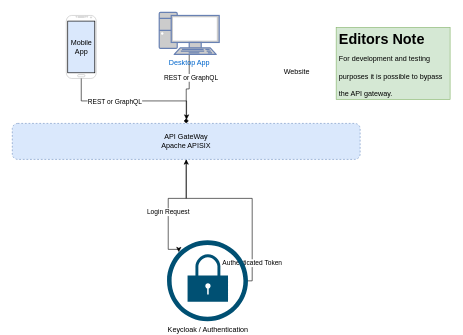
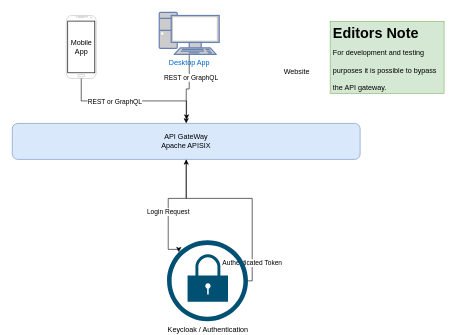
node "Mobile App": fillcolor #dae8fc -> #ffffff
node "Editors Note For development and testing purposes it is possible to bypass the API gateway.": moved (393, 63) -> (387, 57)
edge "Desktop App" -> "API GateWay Apache APISIX": arrowhead diamond -> classic
node "API GateWay Apache APISIX": style dashed -> solid
